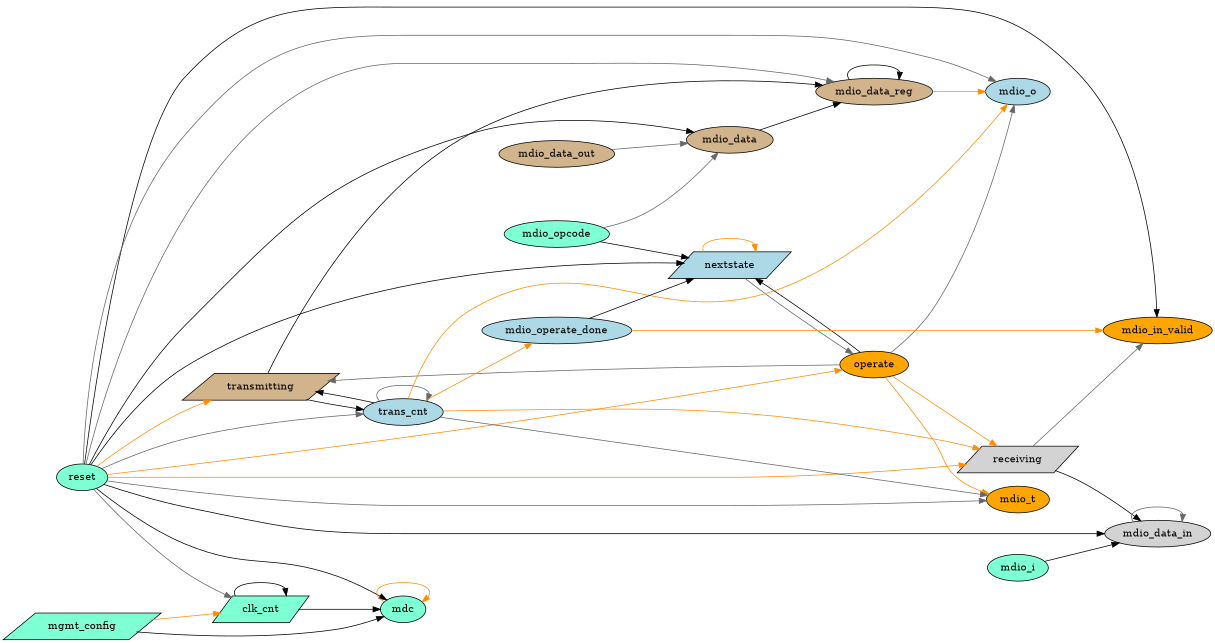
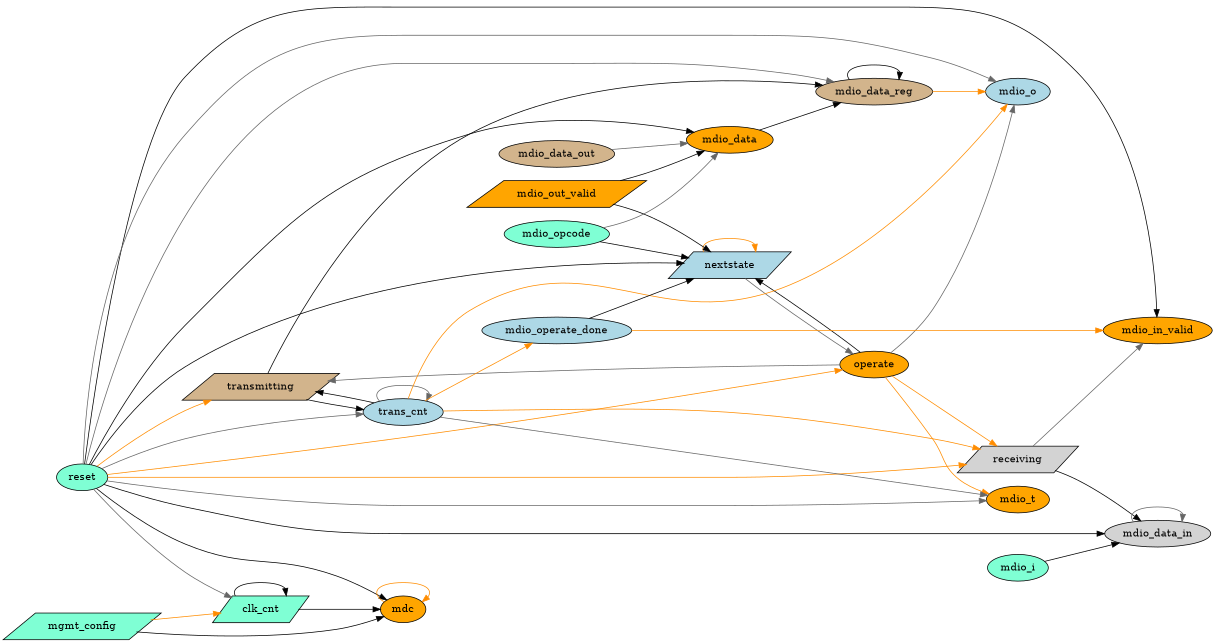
node "mdio_data": fillcolor tan -> orange
node "mdio_out_valid": added
node "mdc": fillcolor aquamarine -> orange
